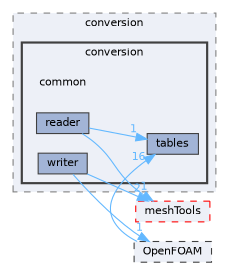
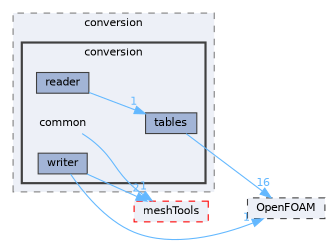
edge "reader" -> "meshTools": now "common" -> "meshTools"
edge "OpenFOAM" -> "tables": reversed
